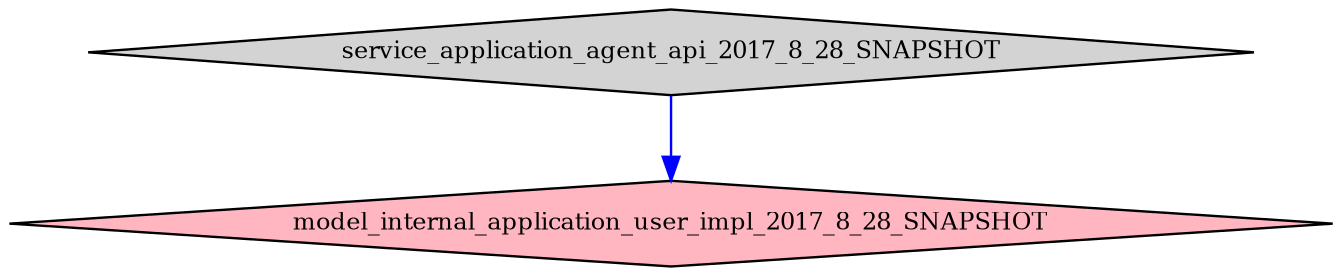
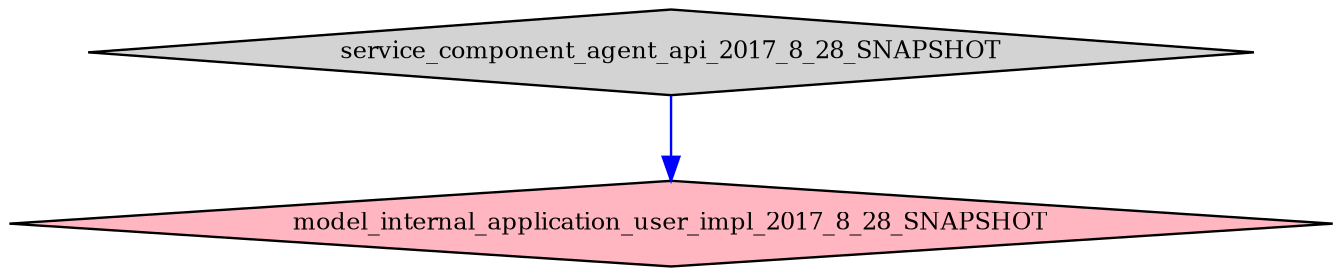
node "service_application_agent_api_2017_8_28_SNAPSHOT": label "service_application_agent_api_2017_8_28_SNAPSHOT" -> "service_component_agent_api_2017_8_28_SNAPSHOT"
